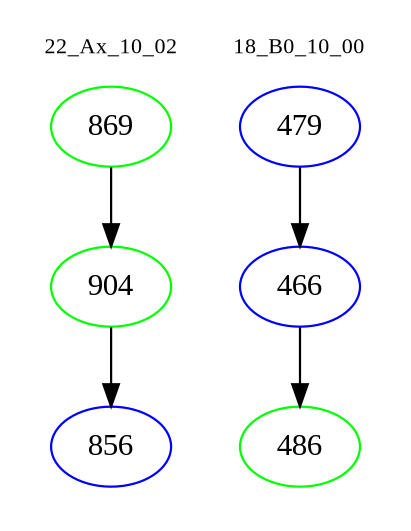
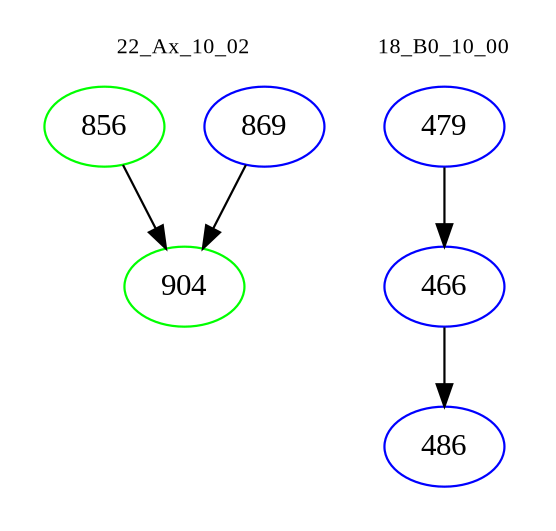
node "869": color green -> blue
edge "904" -> "856": reversed
node "856": color blue -> green
node "486": color green -> blue
